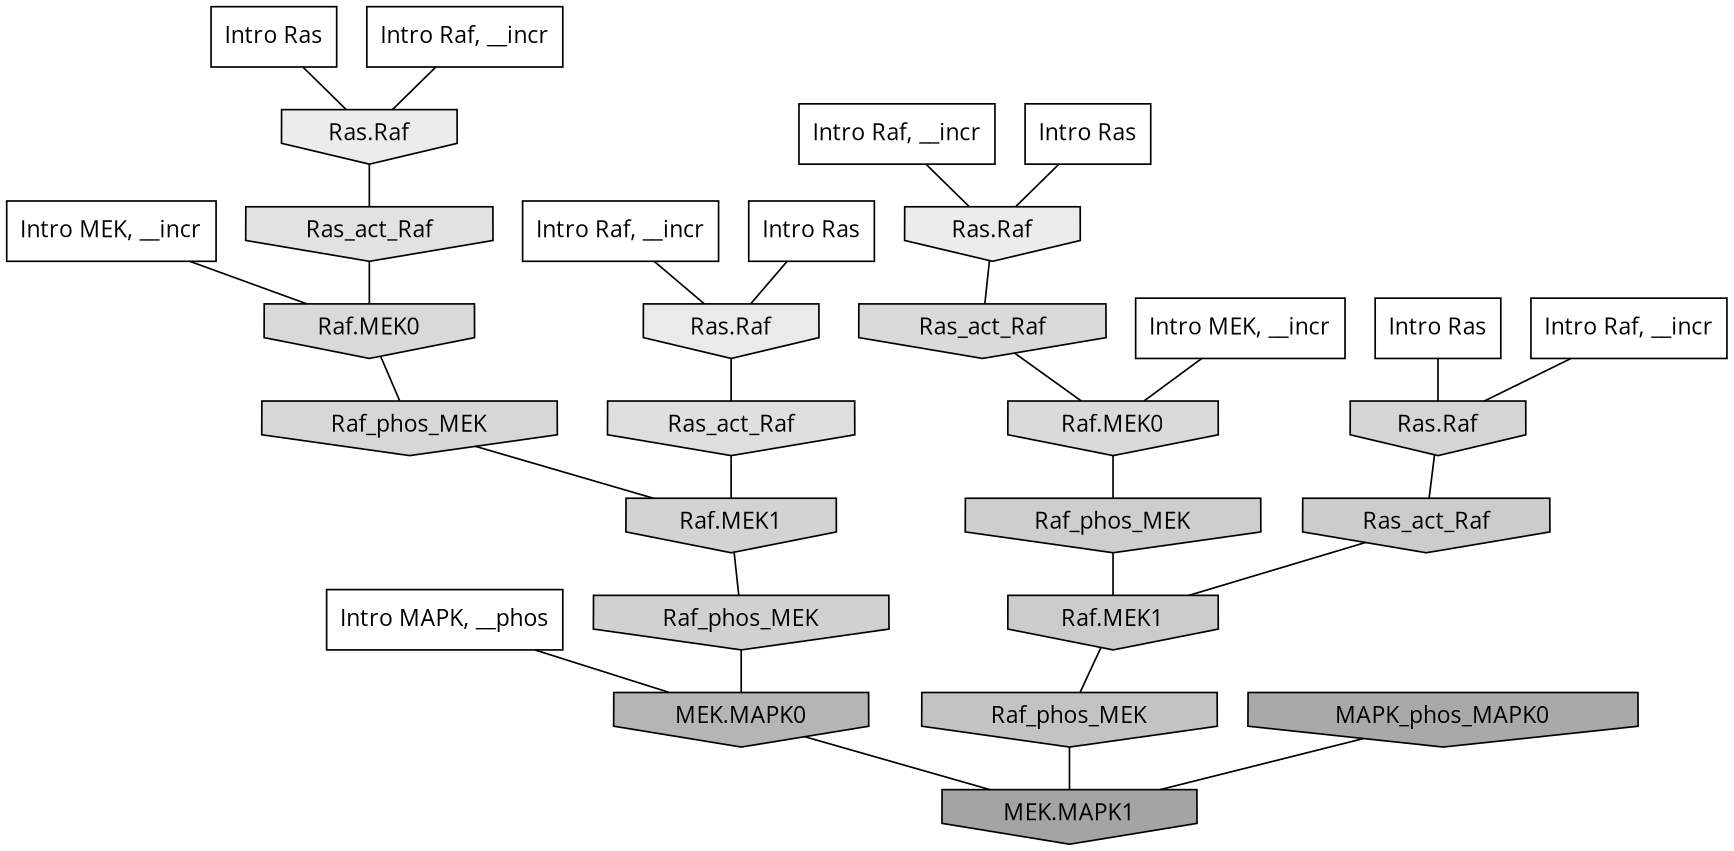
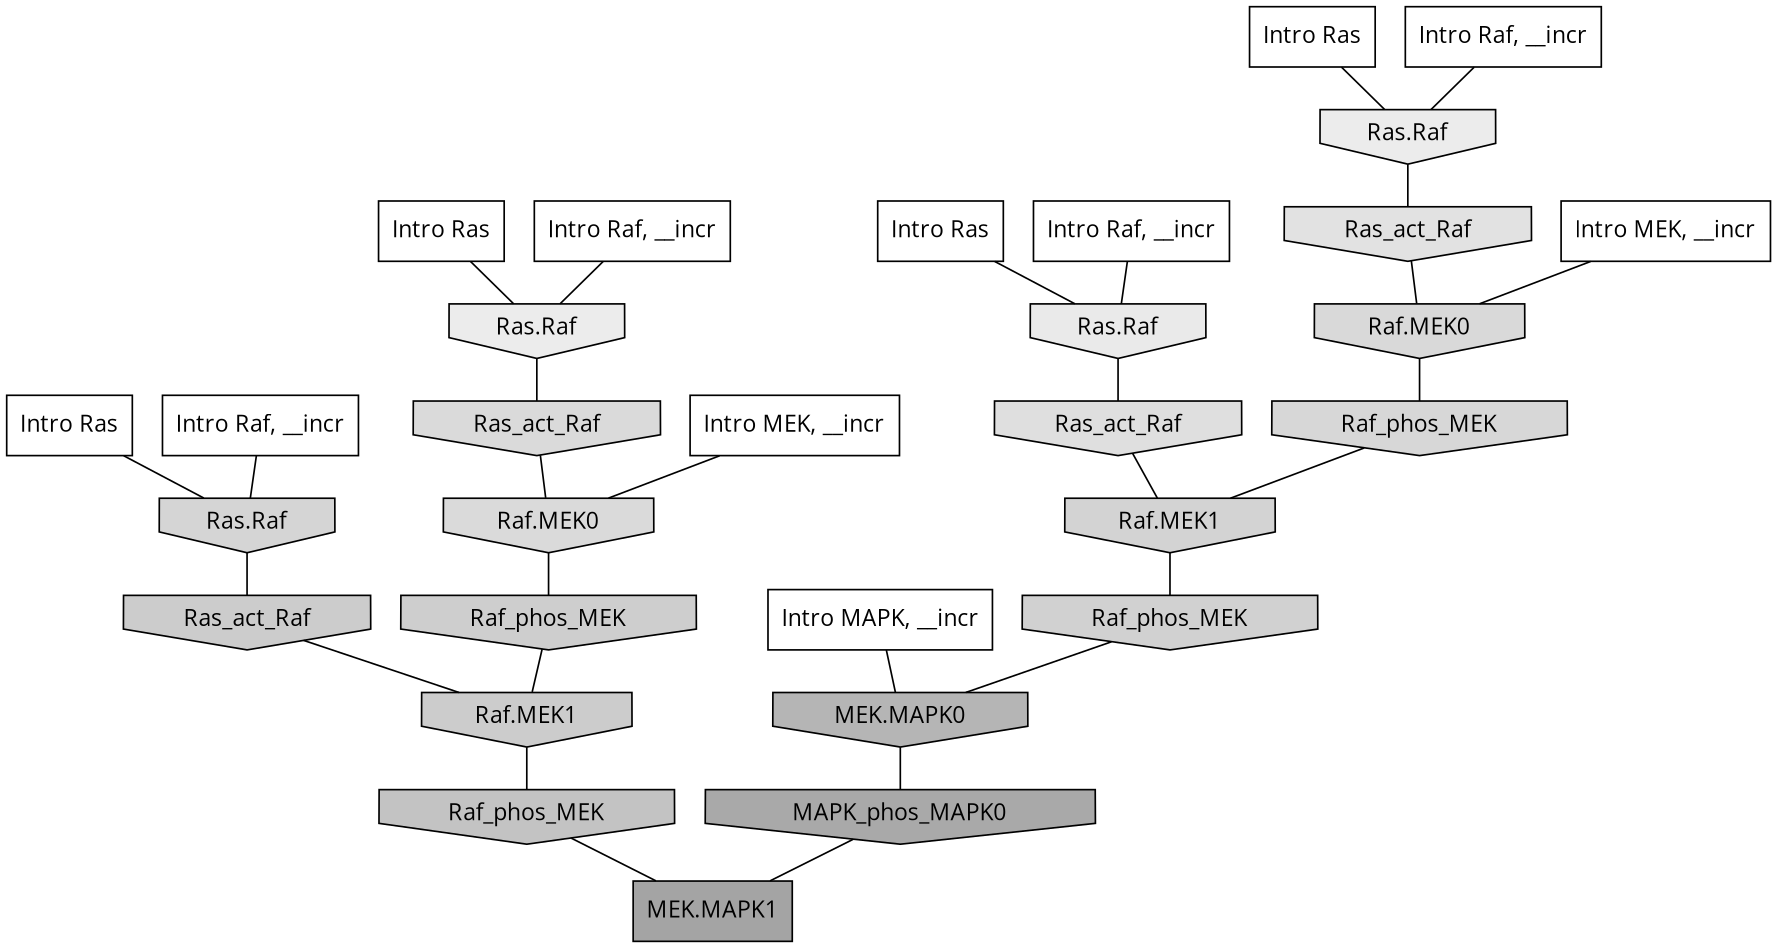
node "Intro MAPK, __phos": label "Intro MAPK, __phos" -> "Intro MAPK, __incr"
edge "MEK.MAPK0" -- "MEK.MAPK1": now "MEK.MAPK0" -- "MAPK_phos_MAPK0"
node "MEK.MAPK1": shape invhouse -> box
